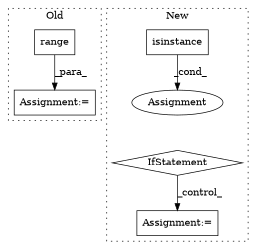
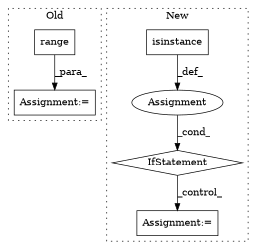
edge "isinstance" -> "Assignment": label "_cond_" -> "_def_"
edge "Assignment" -> "IfStatement": added, label "_cond_"
